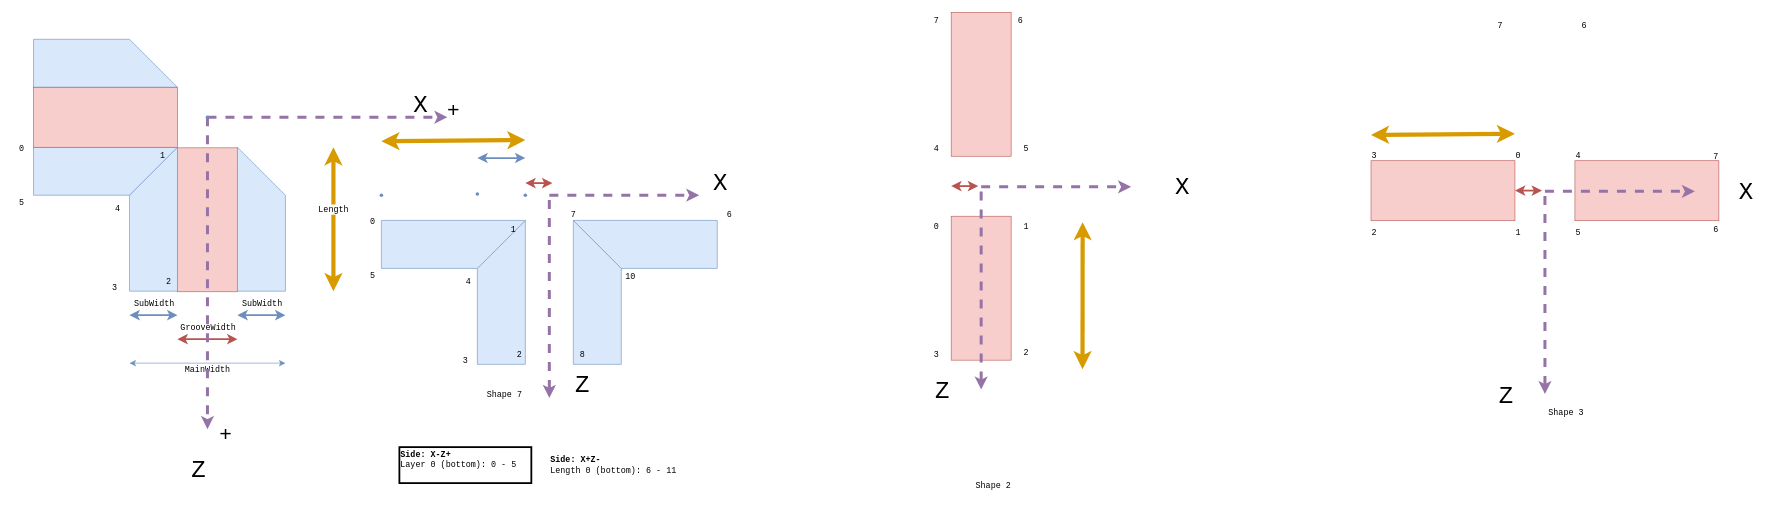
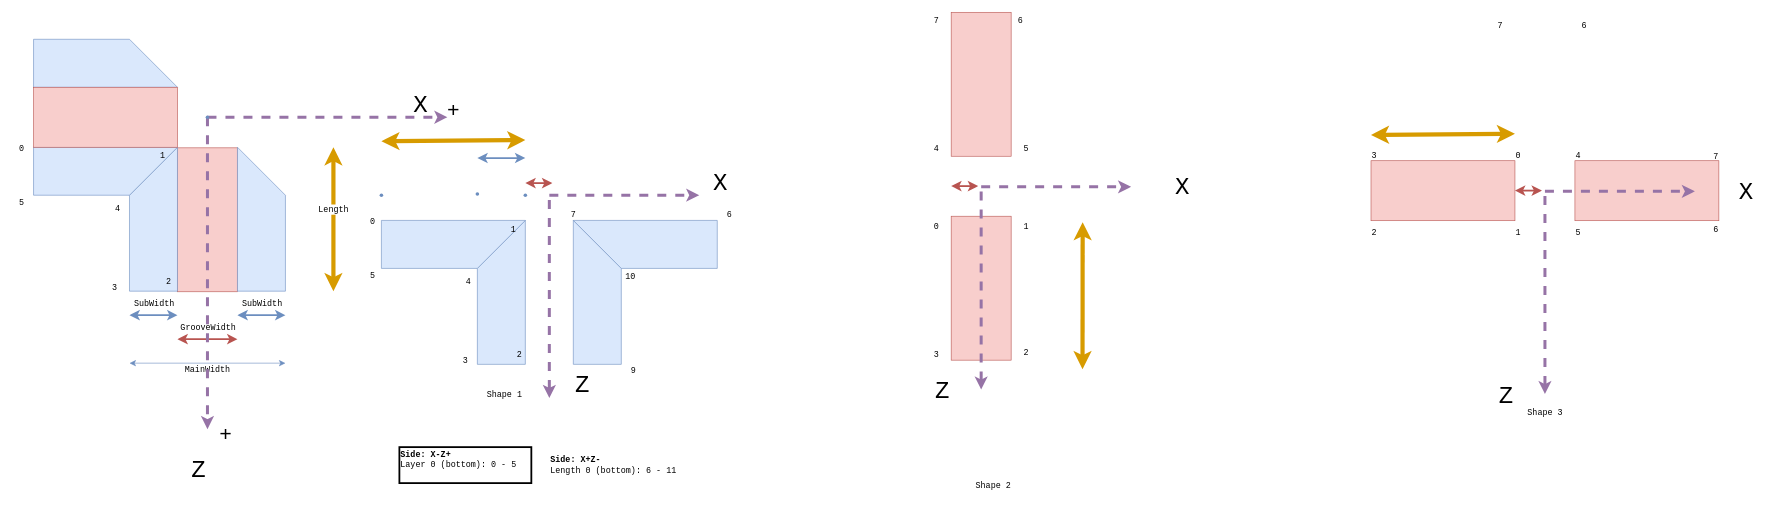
node "8": removed
node "9": added
node "Shape 7": label "Shape 7" -> "Shape 1"
node "Shape 3": moved (1566, 413) -> (1545, 413)
